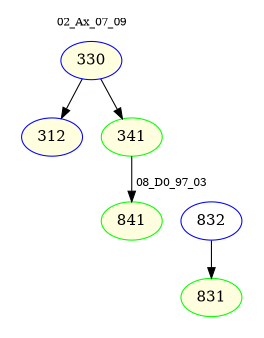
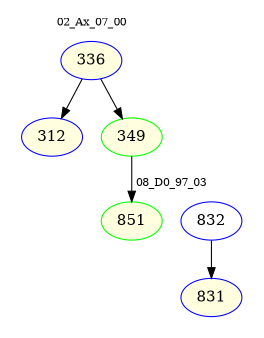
cluster "02_Ax_07_09": label "02_Ax_07_09" -> "02_Ax_07_00"
node "330": label "330" -> "336"
node "341": label "341" -> "349"
node "841": label "841" -> "851"
node "831": color green -> blue
